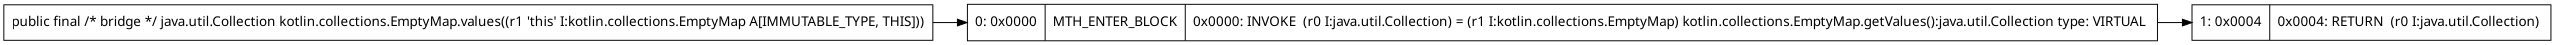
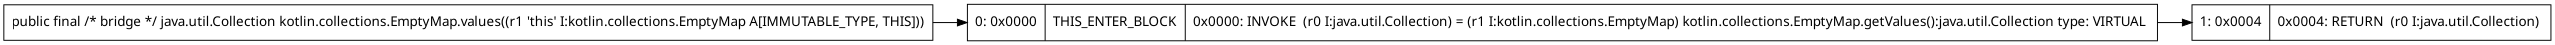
node "0: 0x0000": text "MTH_ENTER_BLOCK" -> "THIS_ENTER_BLOCK"
